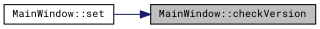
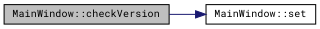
edge "MainWindow::set" -> "MainWindow::checkVersion": reversed
